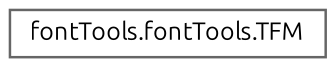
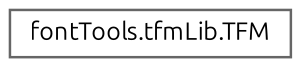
node "fontTools.fontTools.TFM": label "fontTools.fontTools.TFM" -> "fontTools.tfmLib.TFM"
